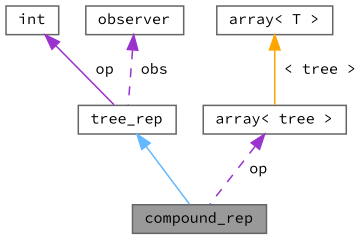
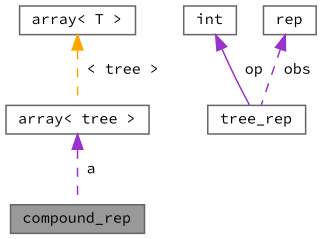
node "observer": label "observer" -> "rep"
edge "array< tree >" -> "array< T >": style solid -> dashed
edge "compound_rep" -> "array< tree >": label " op" -> " a"
edge "compound_rep" -> "tree_rep": removed
